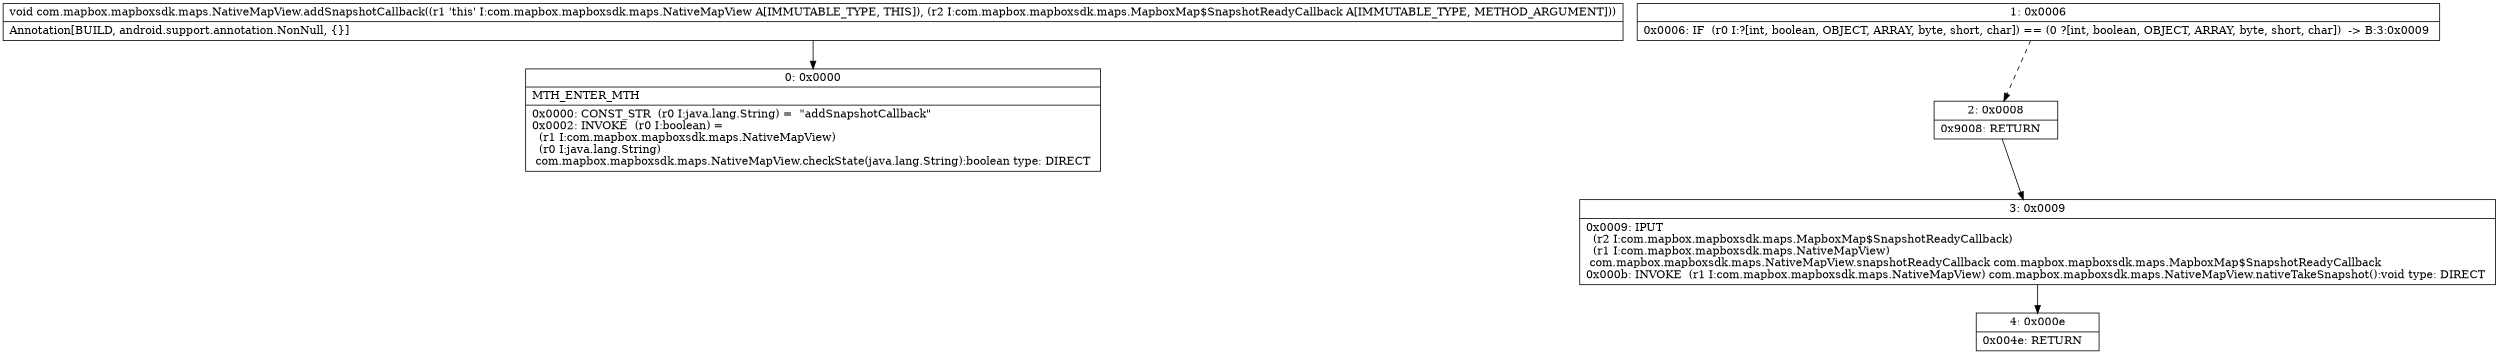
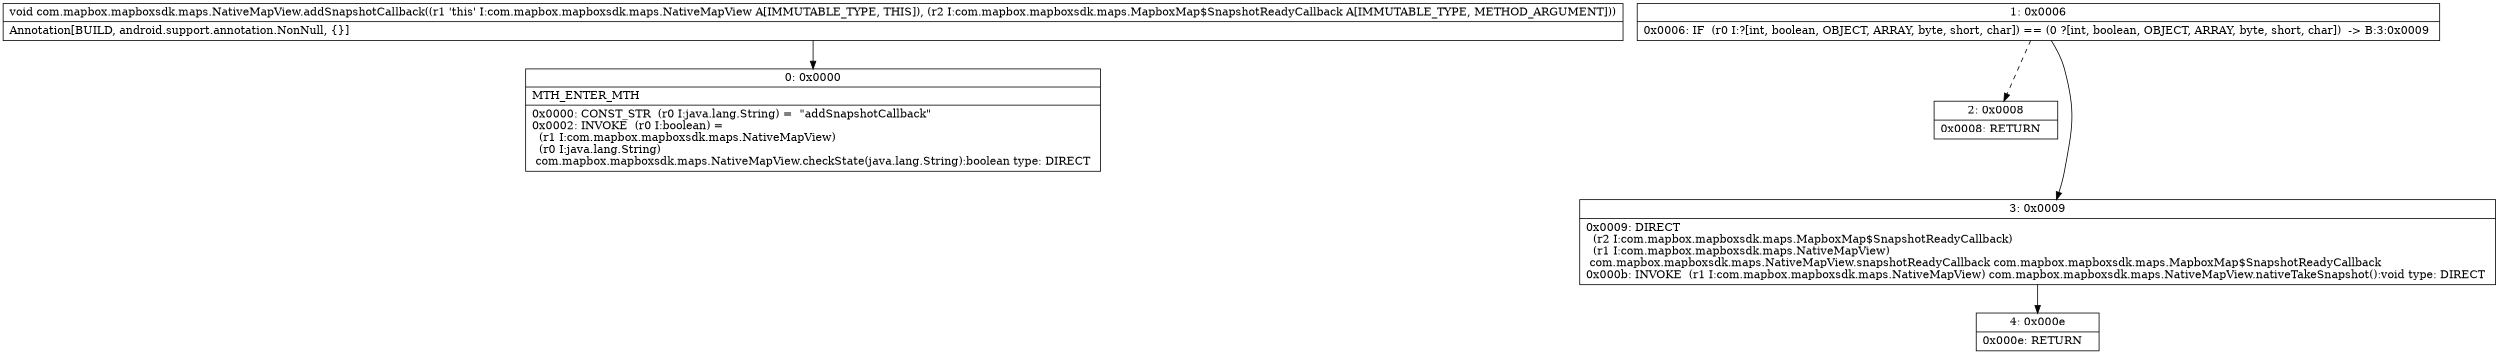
node "2: 0x0008": text "0x9008: RETURN" -> "0x0008: RETURN"
edge "2: 0x0008" -> "3: 0x0009": now "1: 0x0006" -> "3: 0x0009"
node "3: 0x0009": text "0x0009: IPUT" -> "0x0009: DIRECT"
node "4: 0x000e": text "0x004e: RETURN" -> "0x000e: RETURN"
